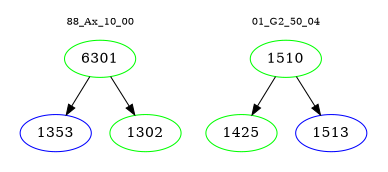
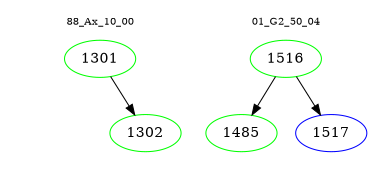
node "6301": label "6301" -> "1301"
node "1510": label "1510" -> "1516"
node "1353": removed
node "1425": label "1425" -> "1485"
node "1513": label "1513" -> "1517"
